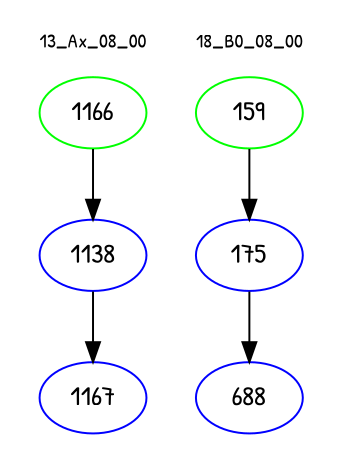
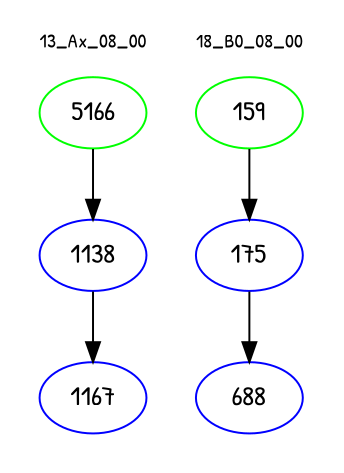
node "1166": label "1166" -> "5166"
